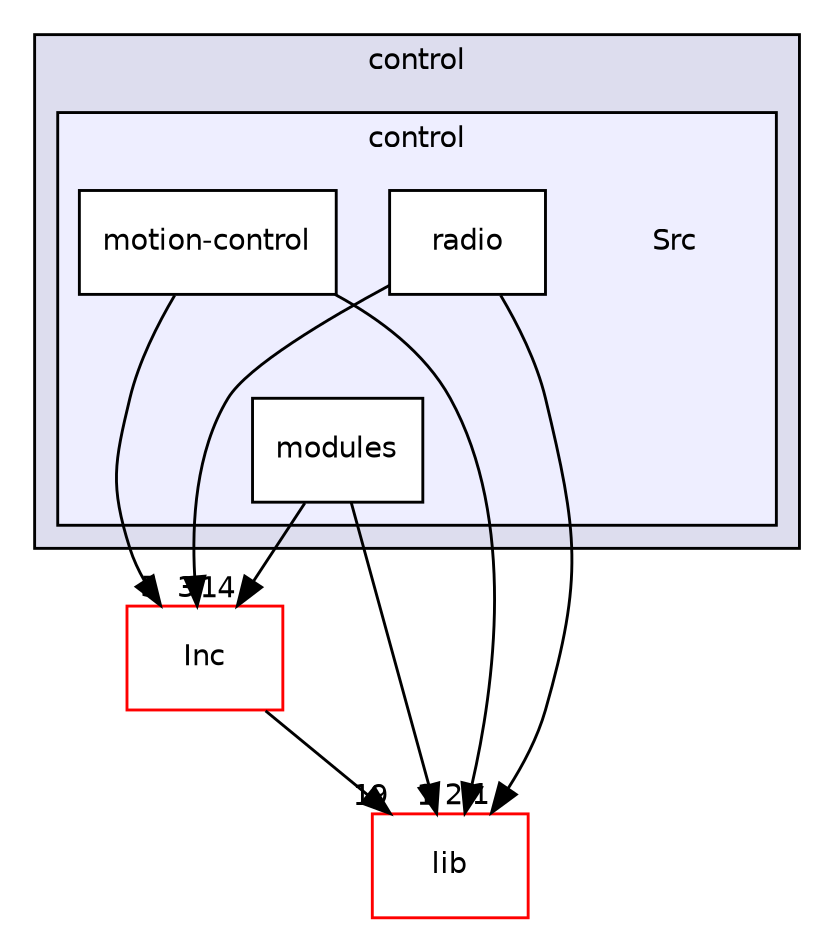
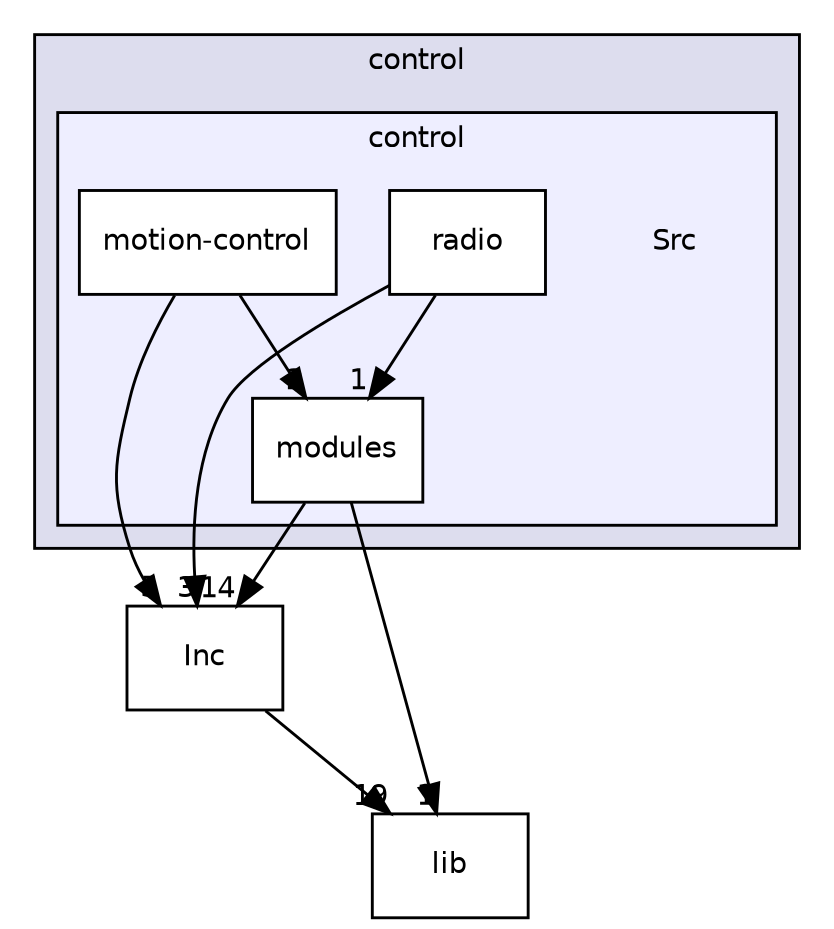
edge "motion-control" -> "lib": now "motion-control" -> "modules"
edge "radio" -> "lib": now "radio" -> "modules"
node "Inc": color red -> black
node "lib": color red -> black
